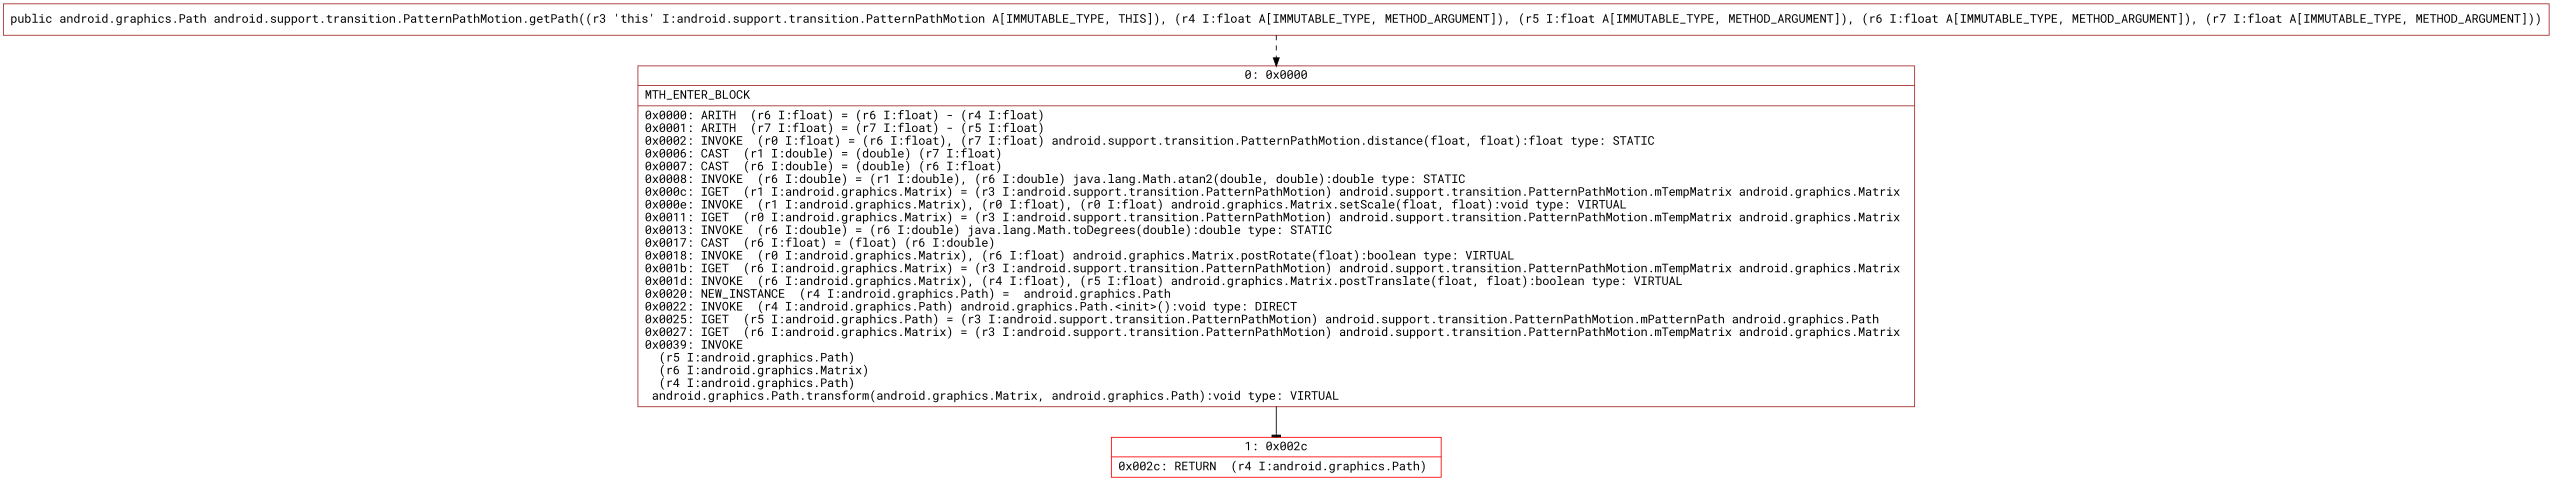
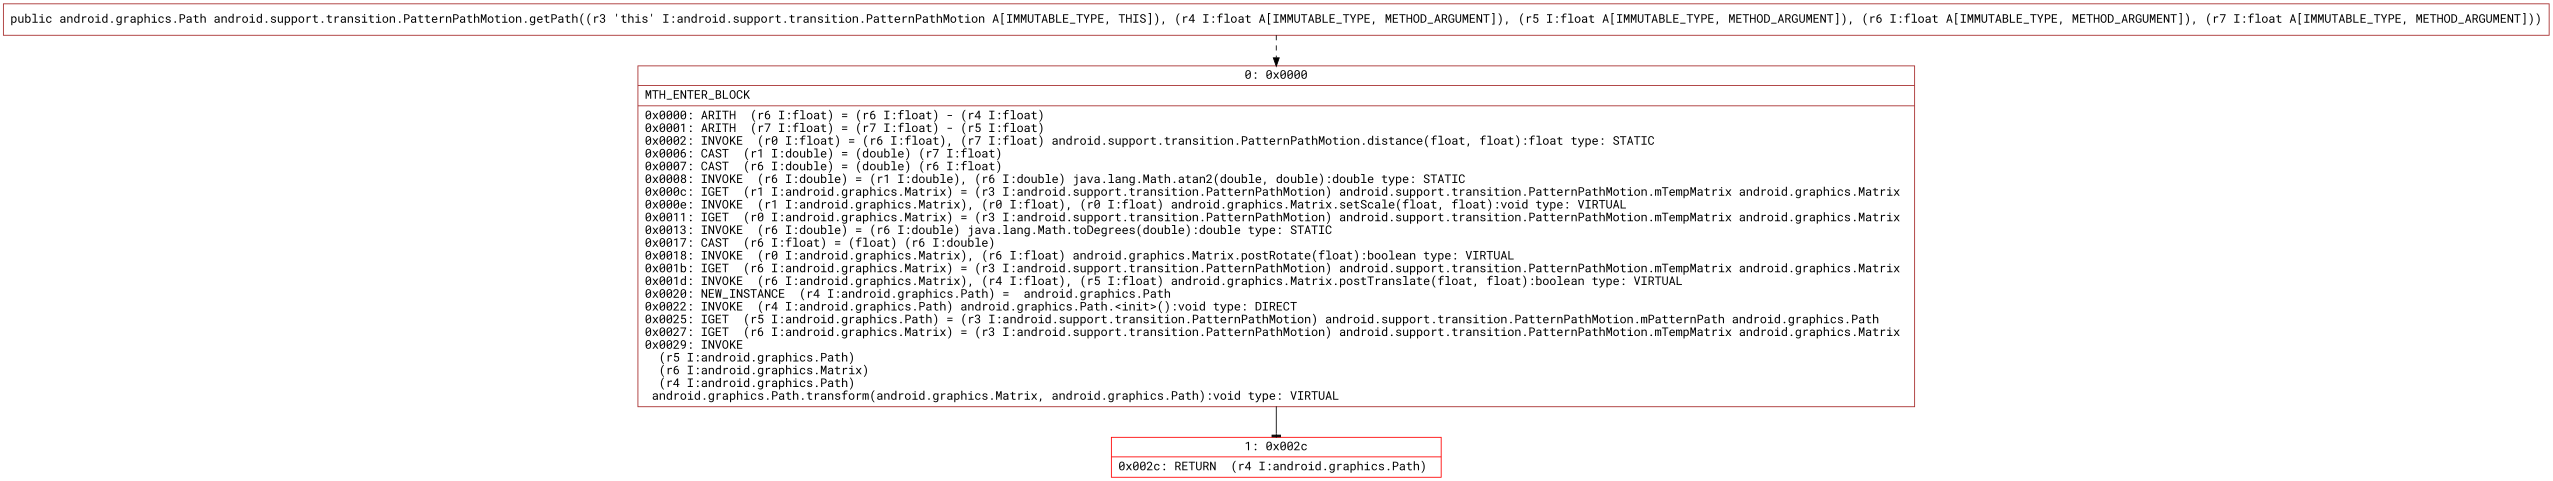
node "0: 0x0000": text "0x0039: INVOKE" -> "0x0029: INVOKE"
